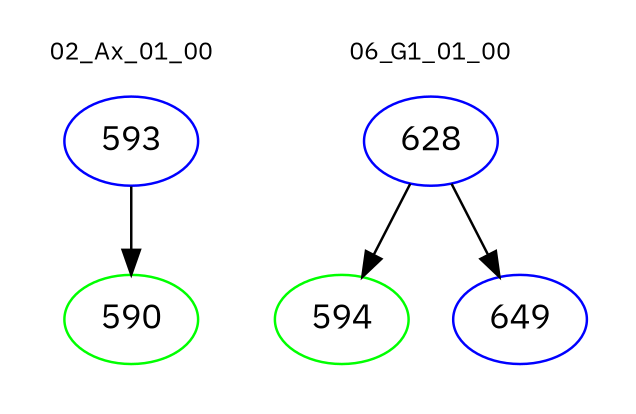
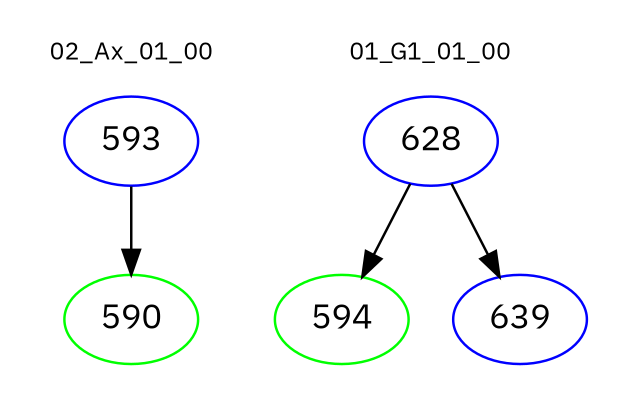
cluster "06_G1_01_00": label "06_G1_01_00" -> "01_G1_01_00"
node "649": label "649" -> "639"
